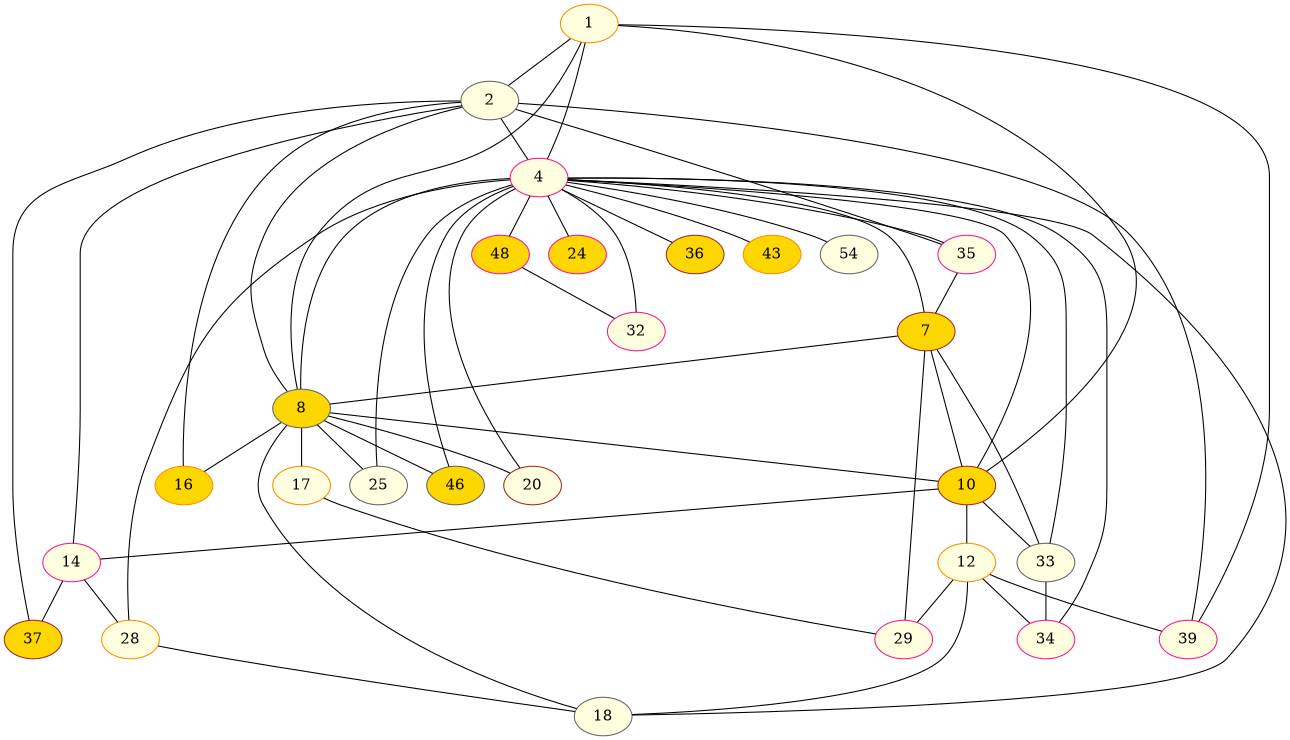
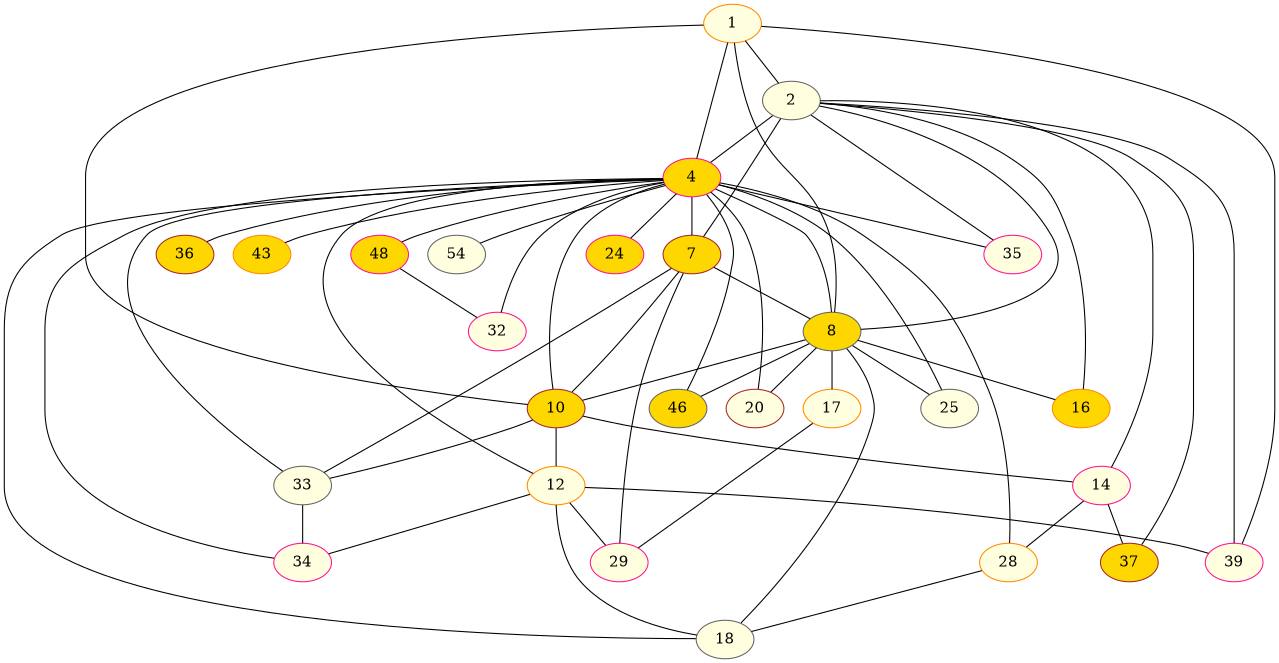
node "4": fillcolor lightyellow -> gold
edge "4" -- "12": added
edge "35" -- "7": now "2" -- "7"
